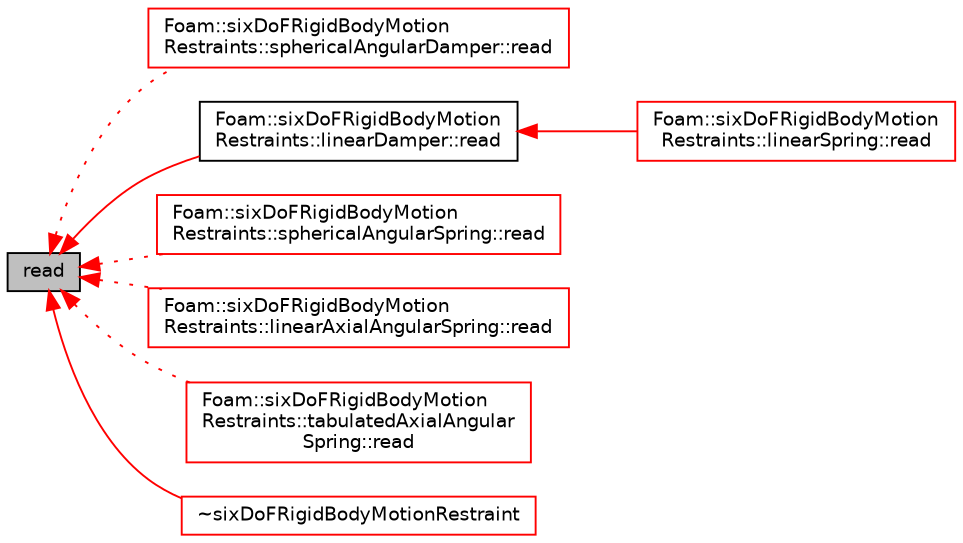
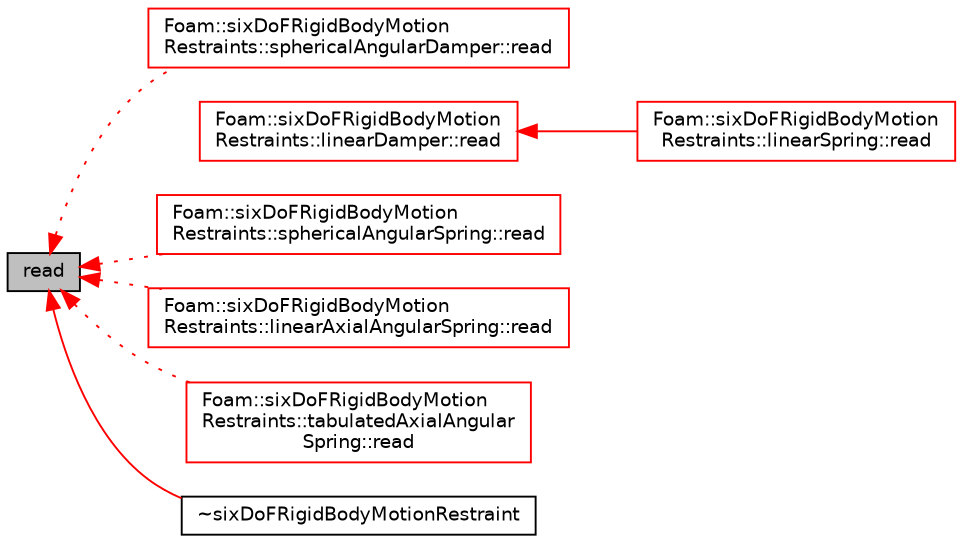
node "Foam::sixDoFRigidBodyMotion Restraints::linearDamper::read": color black -> red
edge "Foam::sixDoFRigidBodyMotion Restraints::linearDamper::read" -> "read": removed
node "~sixDoFRigidBodyMotionRestraint": color red -> black
